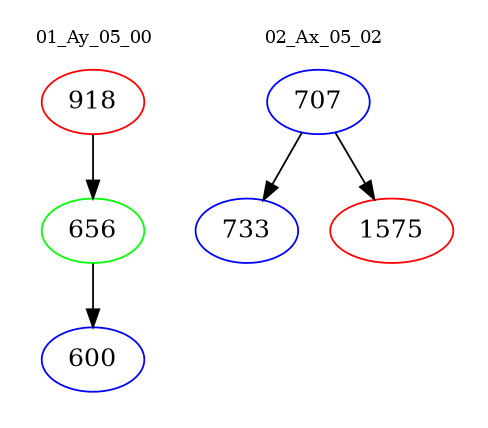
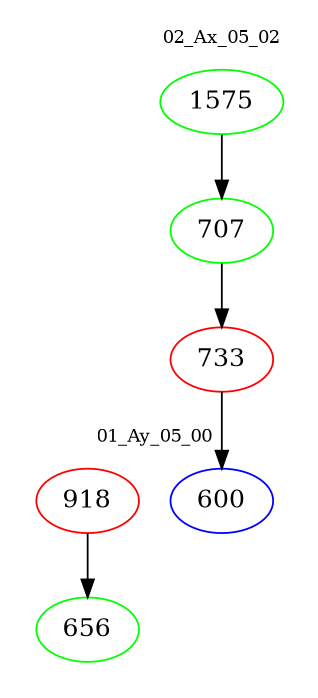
node "707": color blue -> green
edge "707" -> "1575": reversed
node "733": color blue -> red
node "1575": color red -> green
edge "656" -> "600": now "733" -> "600"
